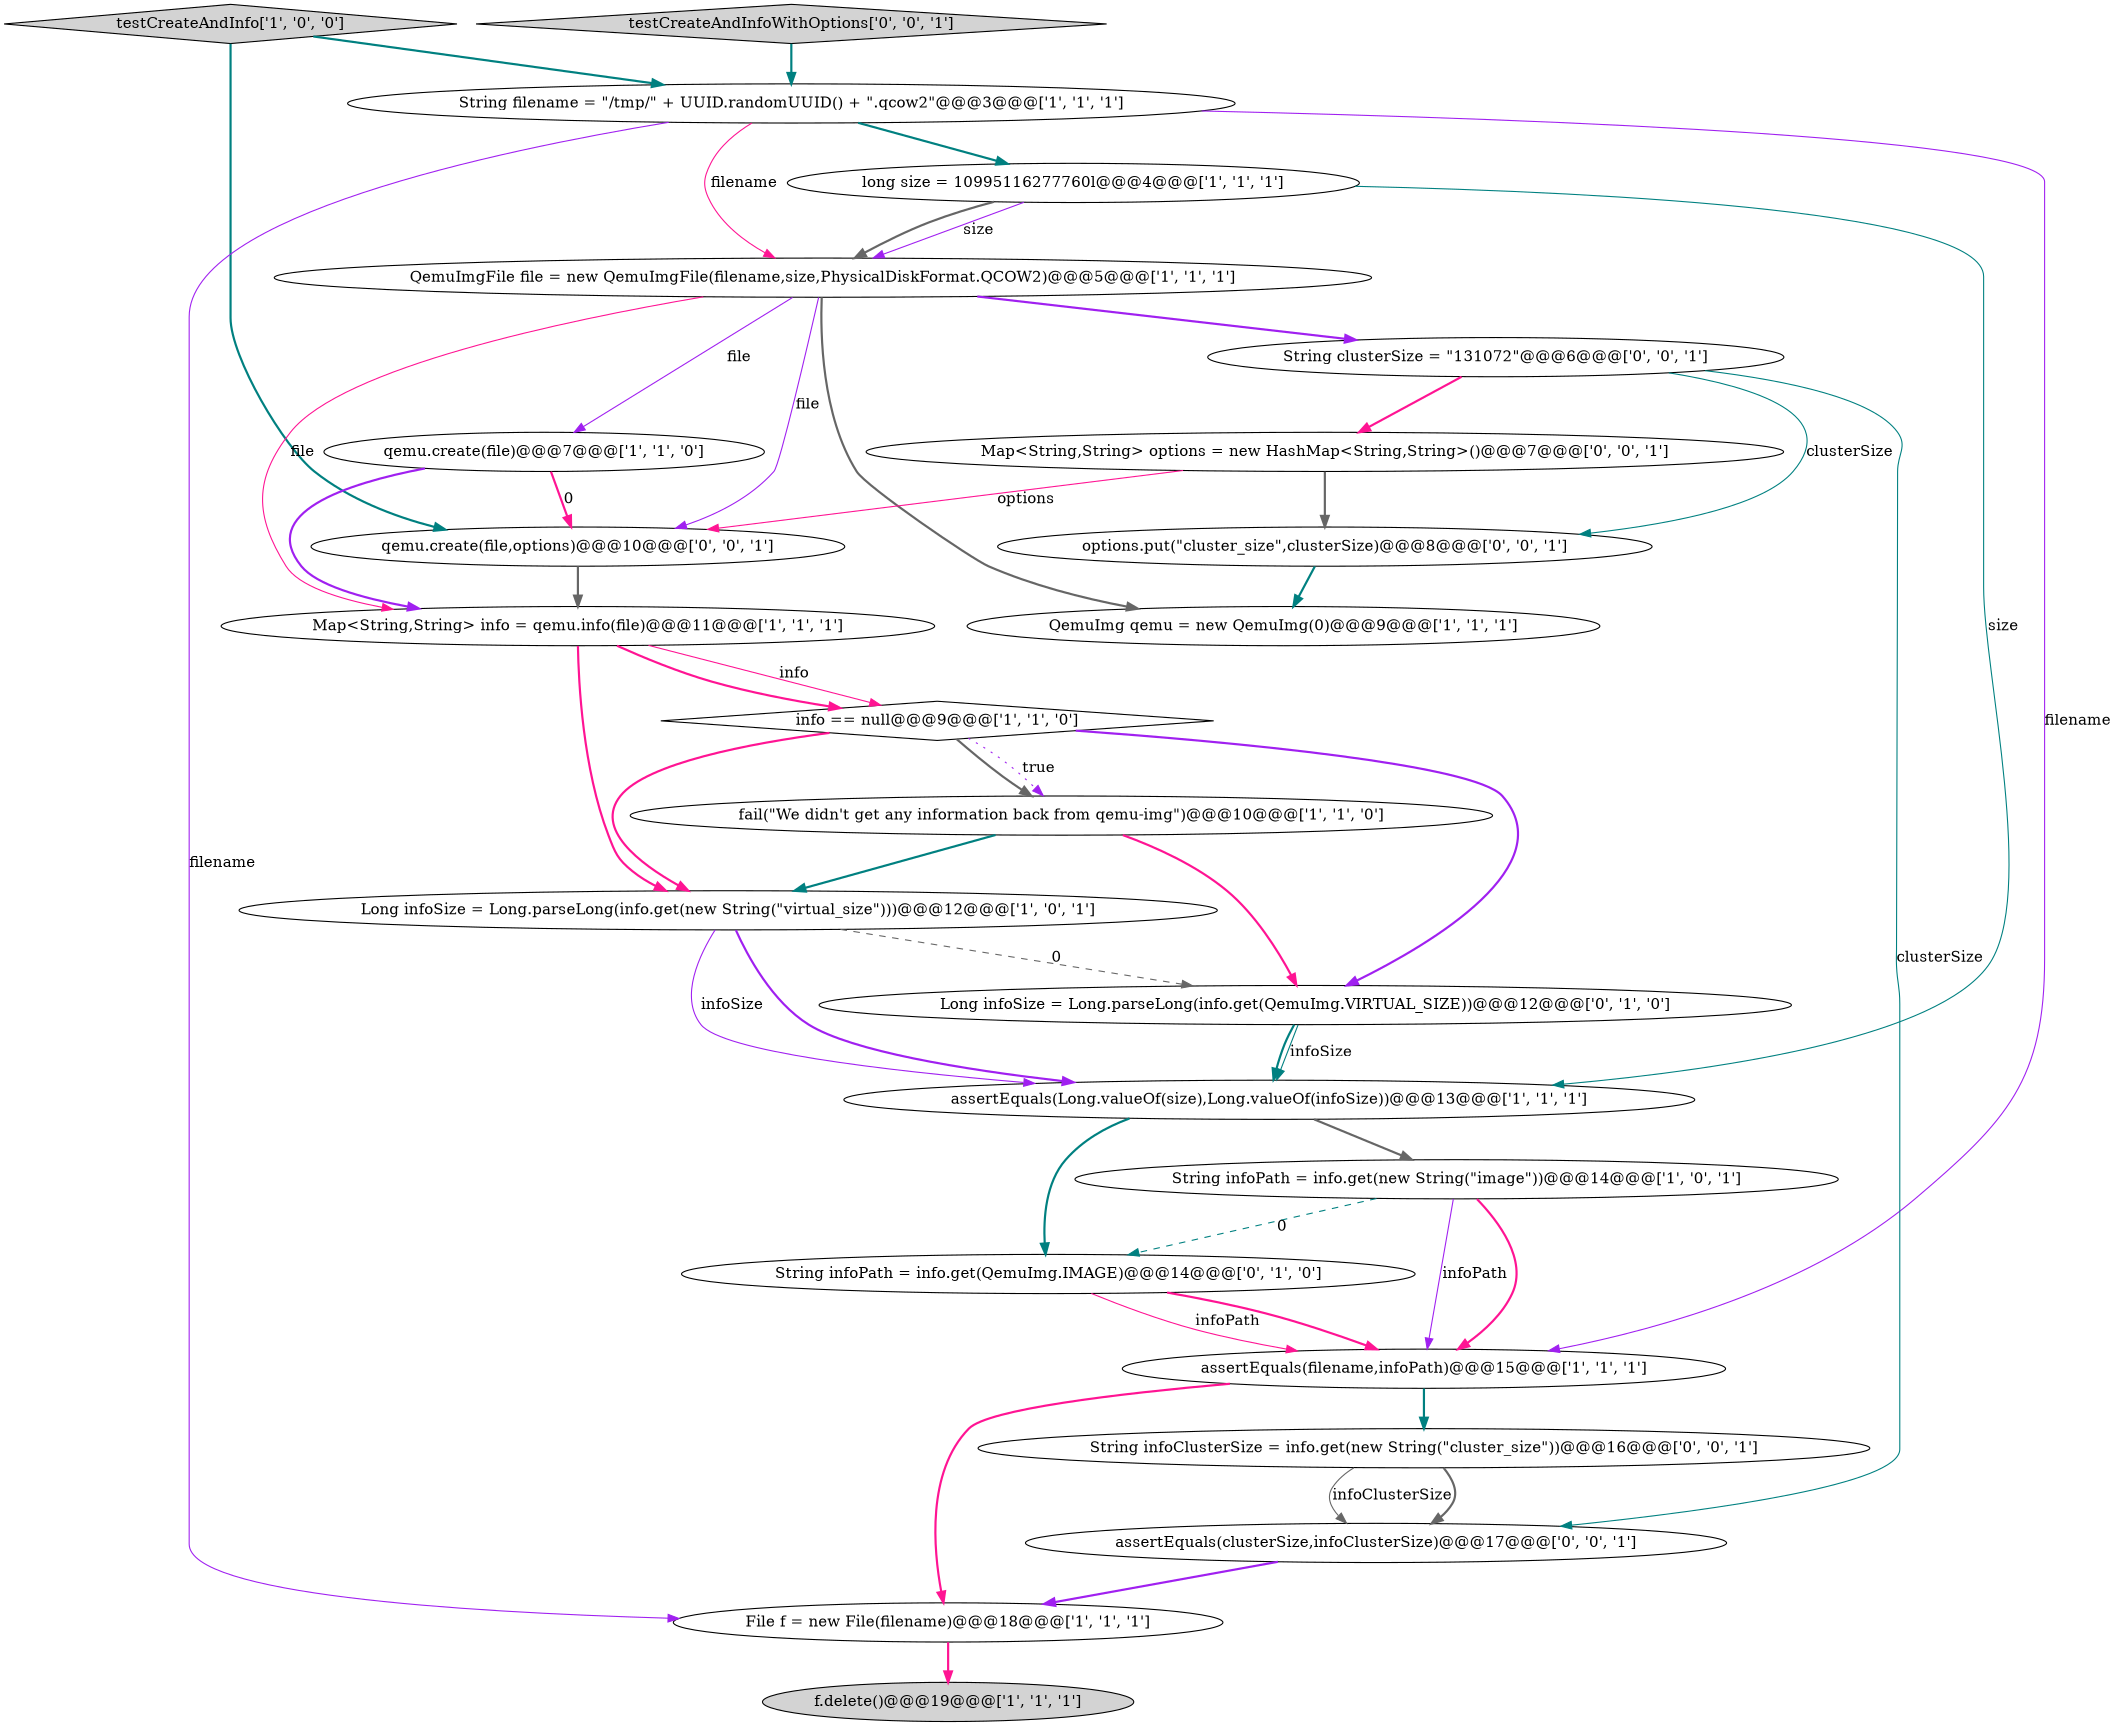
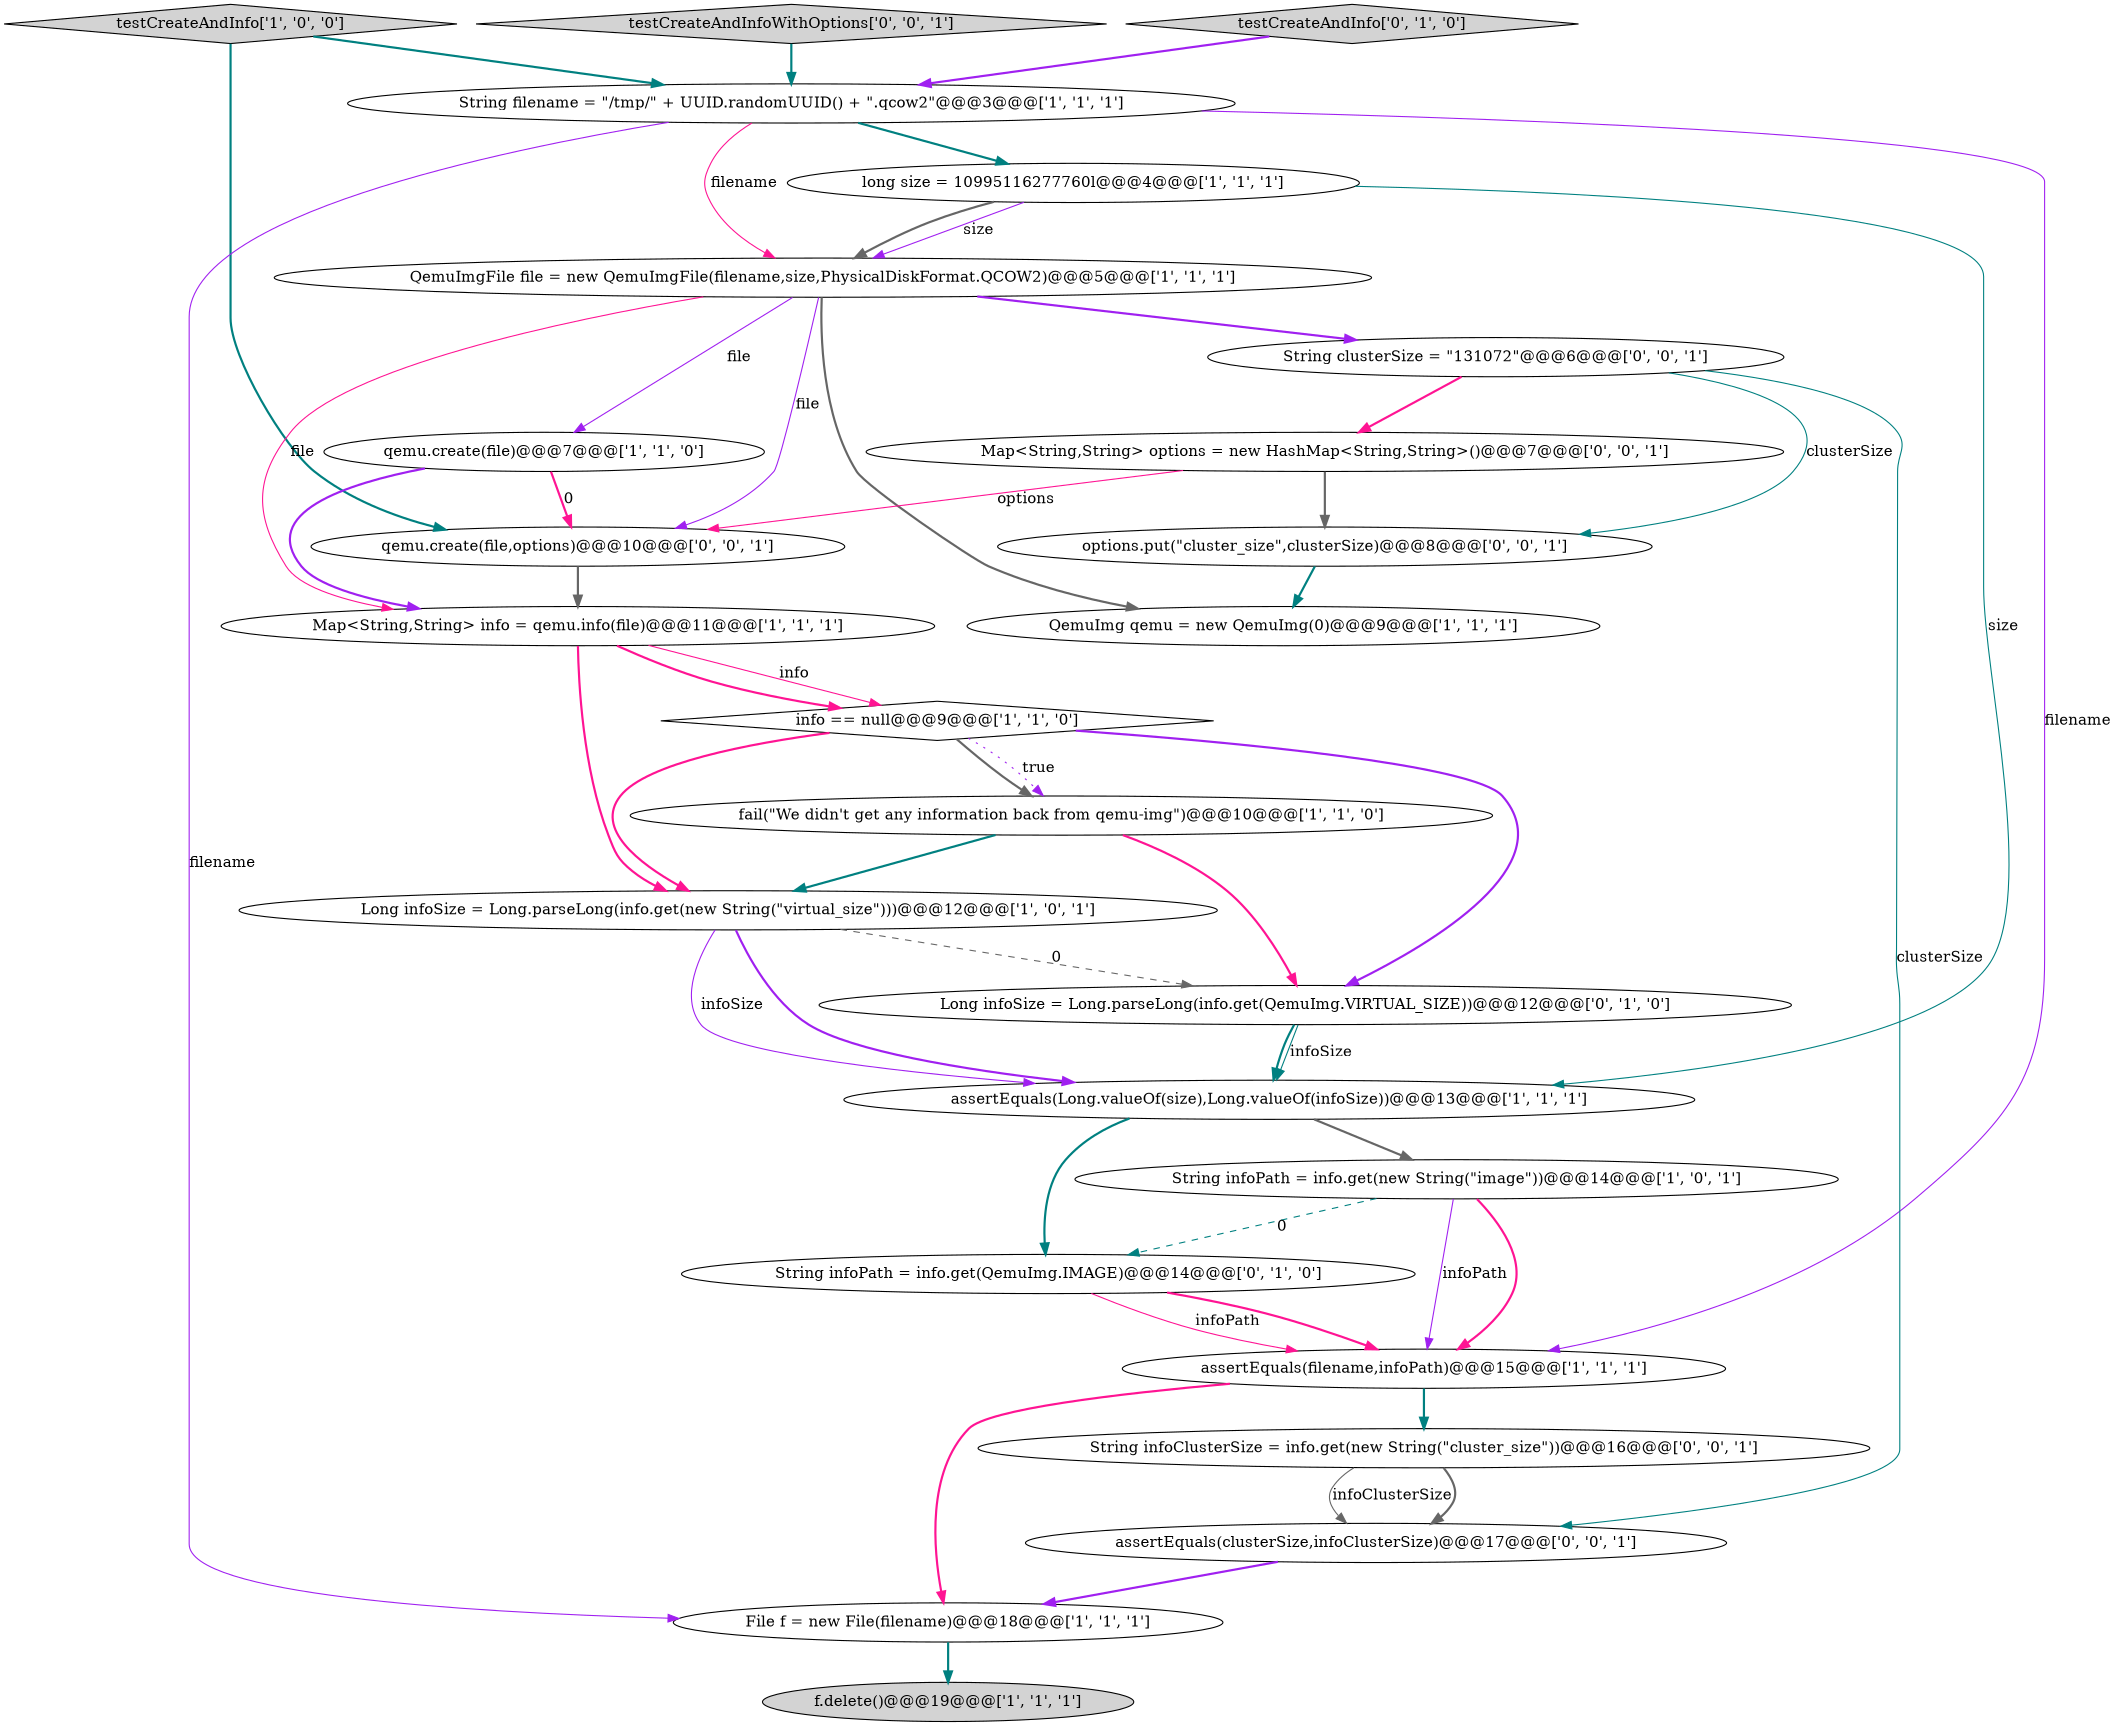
node "testCreateAndInfo['0', '1', '0']": added
edge "File f = new File(filename)@@@18@@@['1', '1', '1']" -> "f.delete()@@@19@@@['1', '1', '1']": color deeppink -> teal
